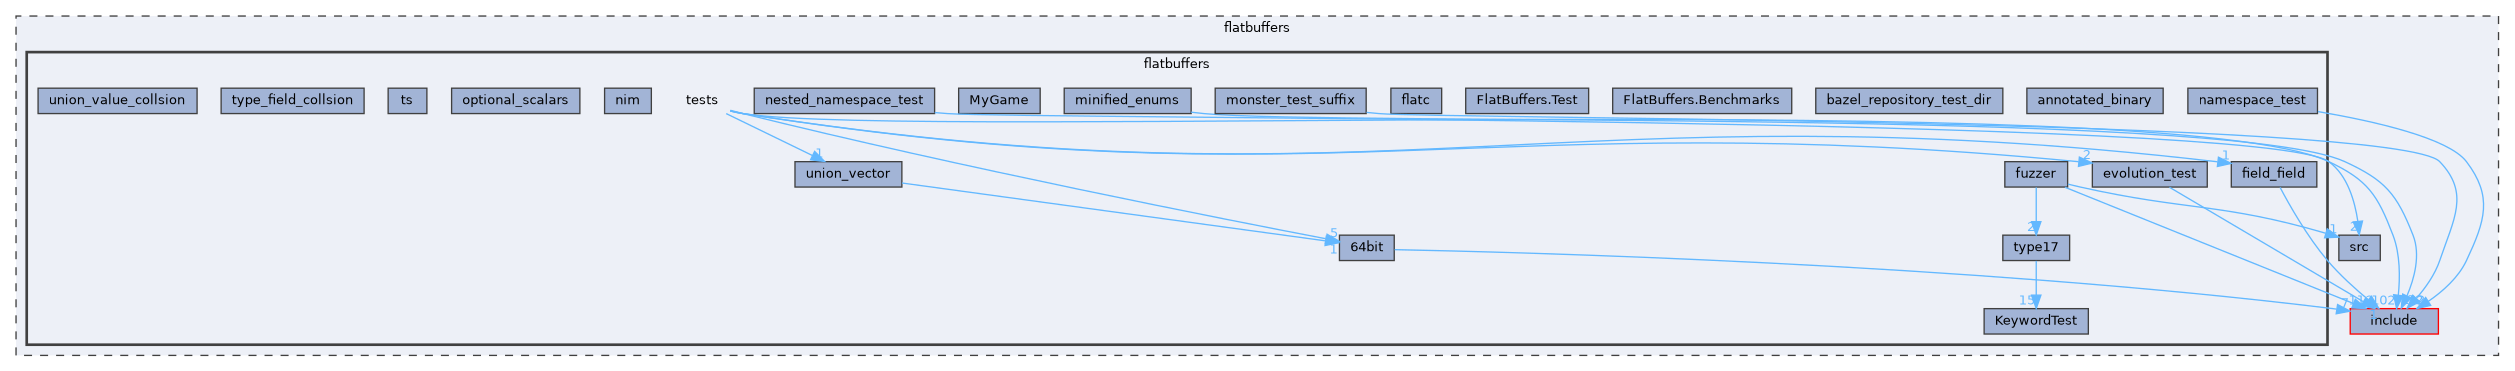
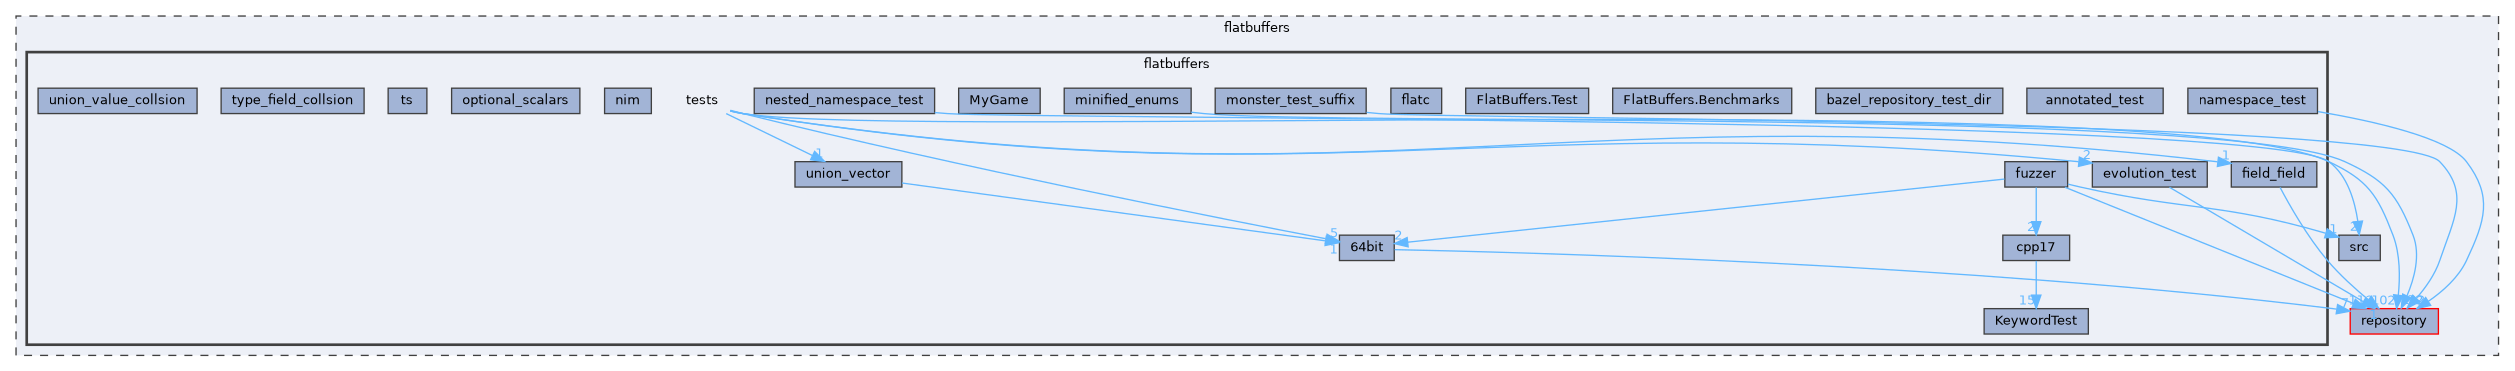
node "annotated_binary": label "annotated_binary" -> "annotated_test"
edge "fuzzer" -> "64bit": added
node "type17": label "type17" -> "cpp17"
node "include": label "include" -> "repository"
